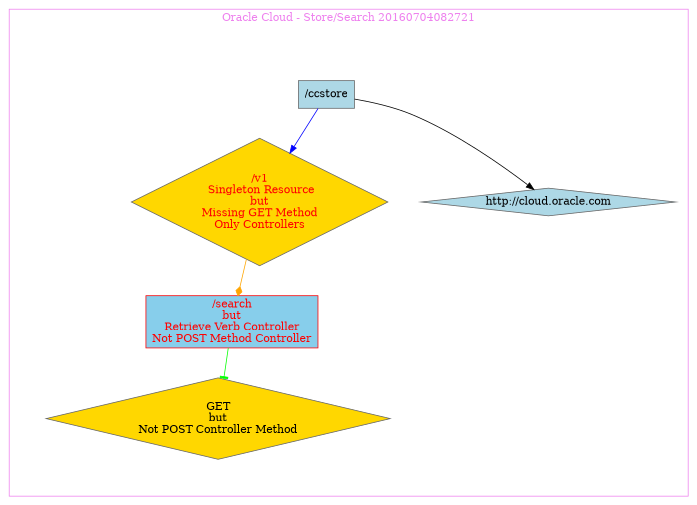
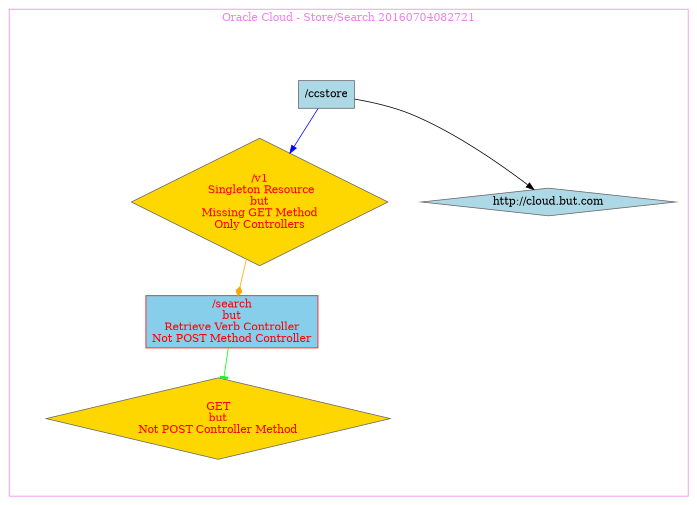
node "http://cloud.oracle.com": label "http://cloud.oracle.com" -> "http://cloud.but.com"
node "GET but Not POST Controller Method": fontcolor black -> red
